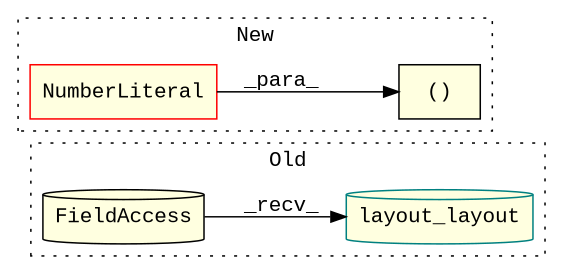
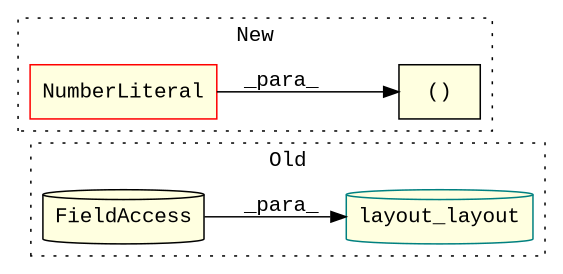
edge "FieldAccess" -> "layout_layout": label "_recv_" -> "_para_"
